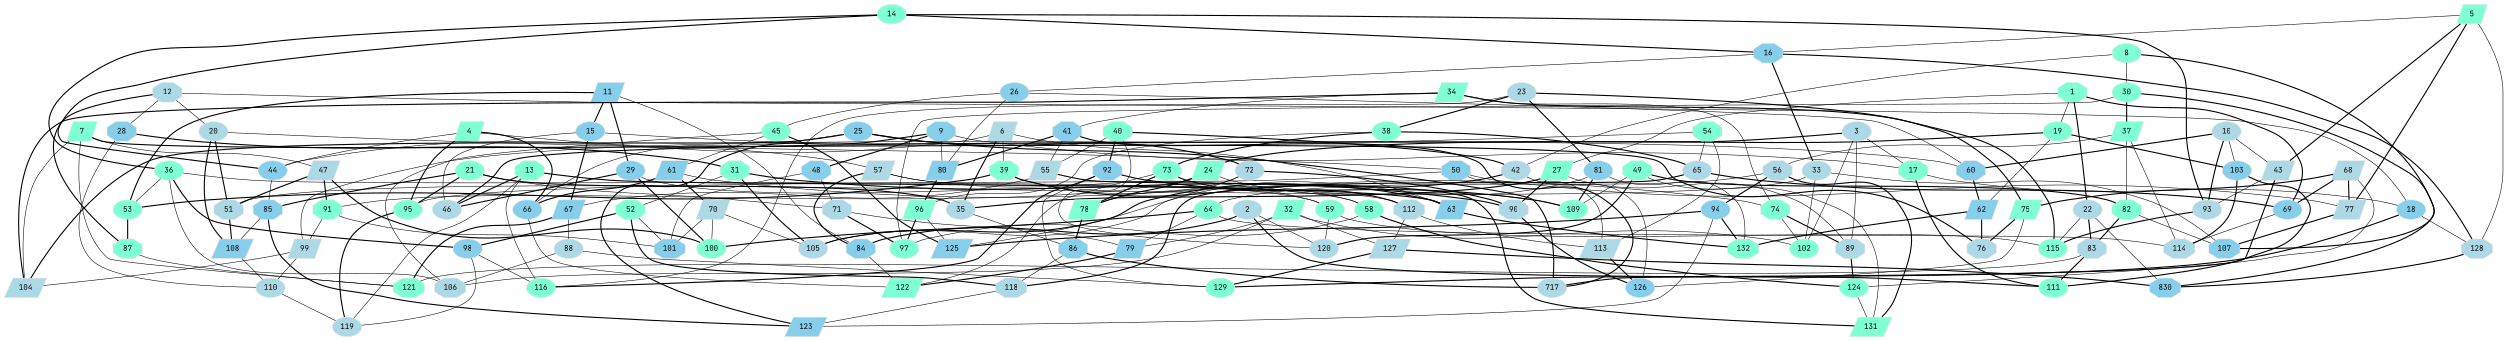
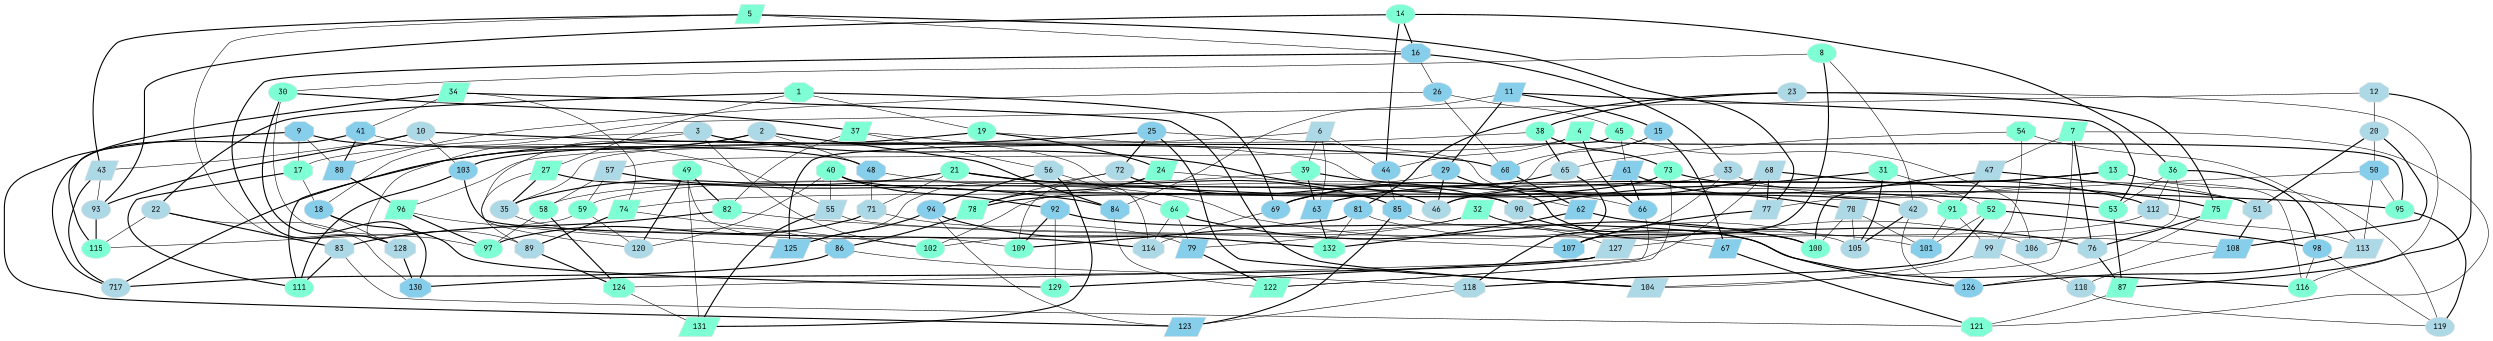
node "28": removed
edge "2" -- "48": added
edge "6" -- "35": style bold -> solid
node "74": shape octagon -> parallelogram
node "87": shape octagon -> parallelogram
node "88": removed
edge "76" -- "87": added
node "124": shape ellipse -> octagon
node "830": label "830" -> "130"
